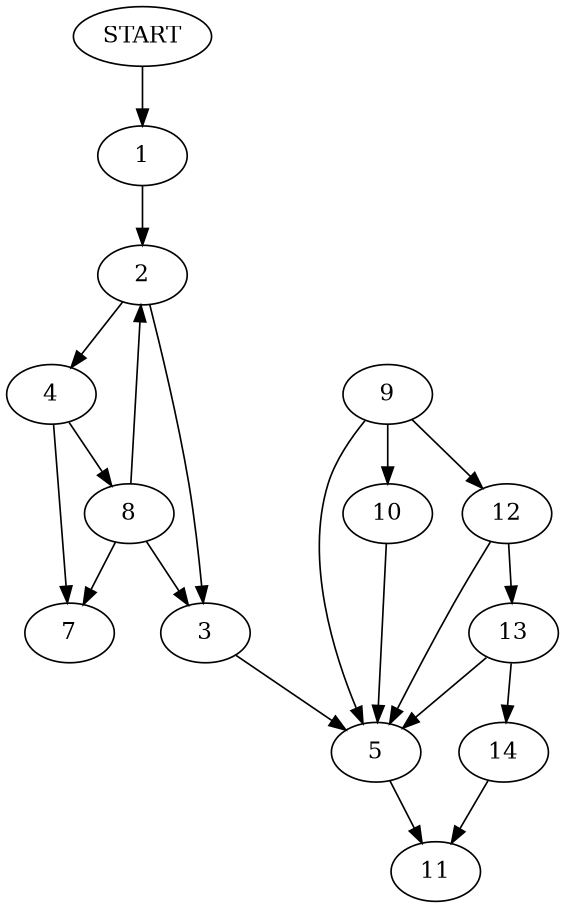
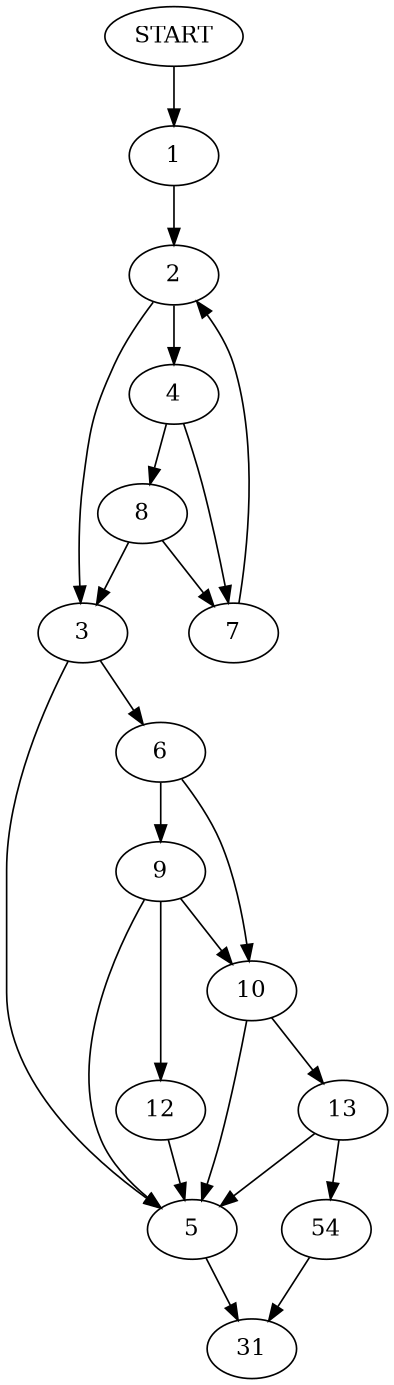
edge "8" -> "2": now "7" -> "2"
edge "12" -> "13": now "10" -> "13"
node "6": added
node "14": label "14" -> "54"
node "11": label "11" -> "31"
